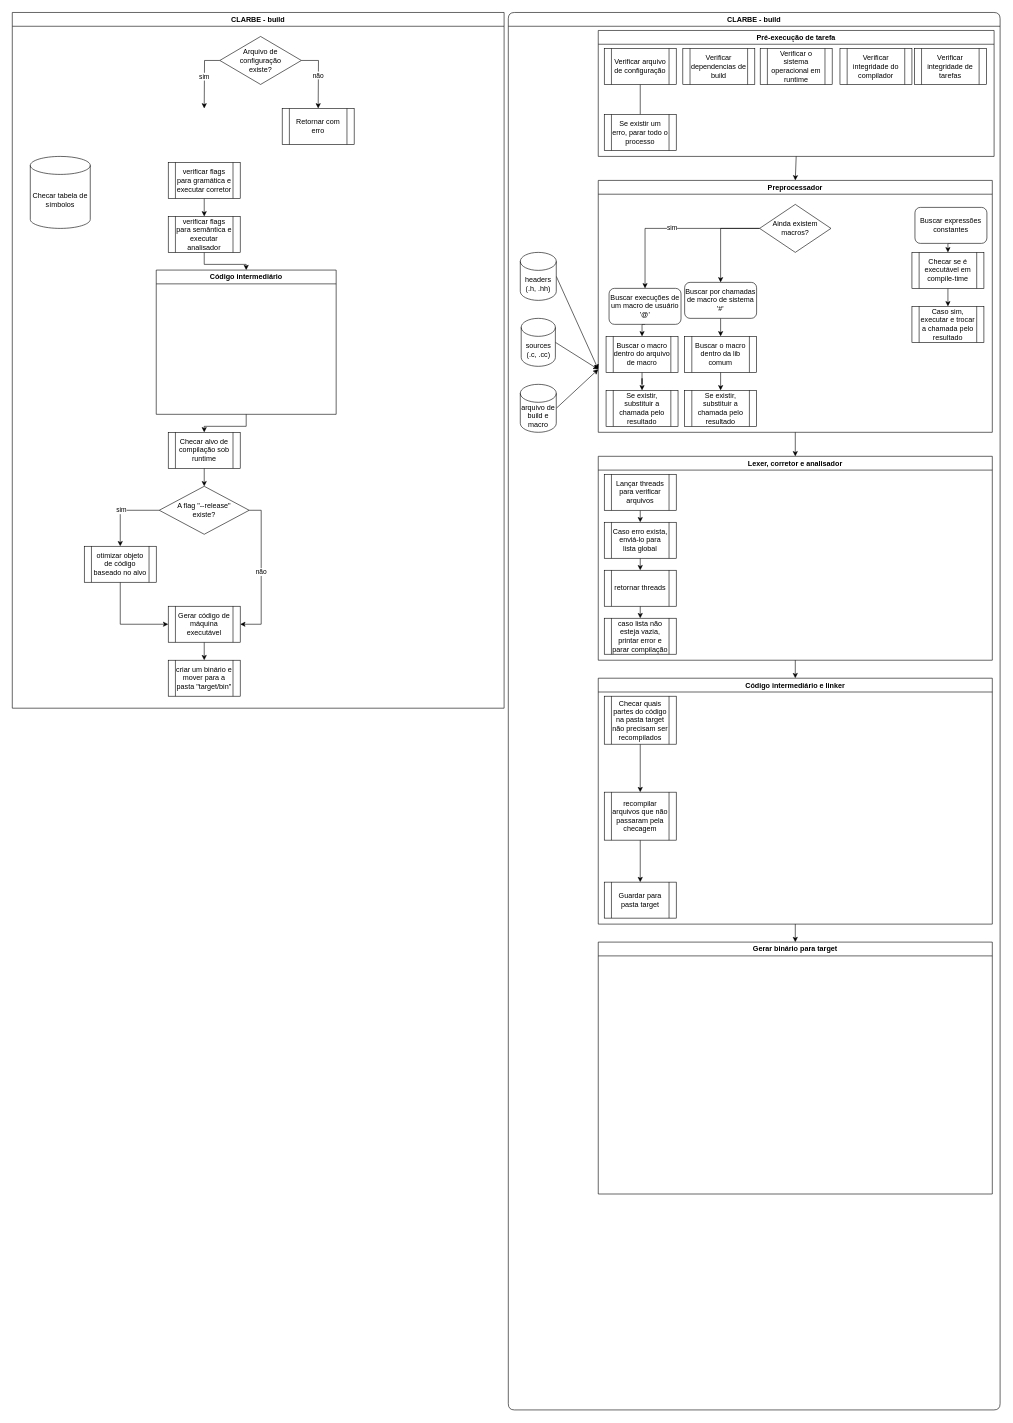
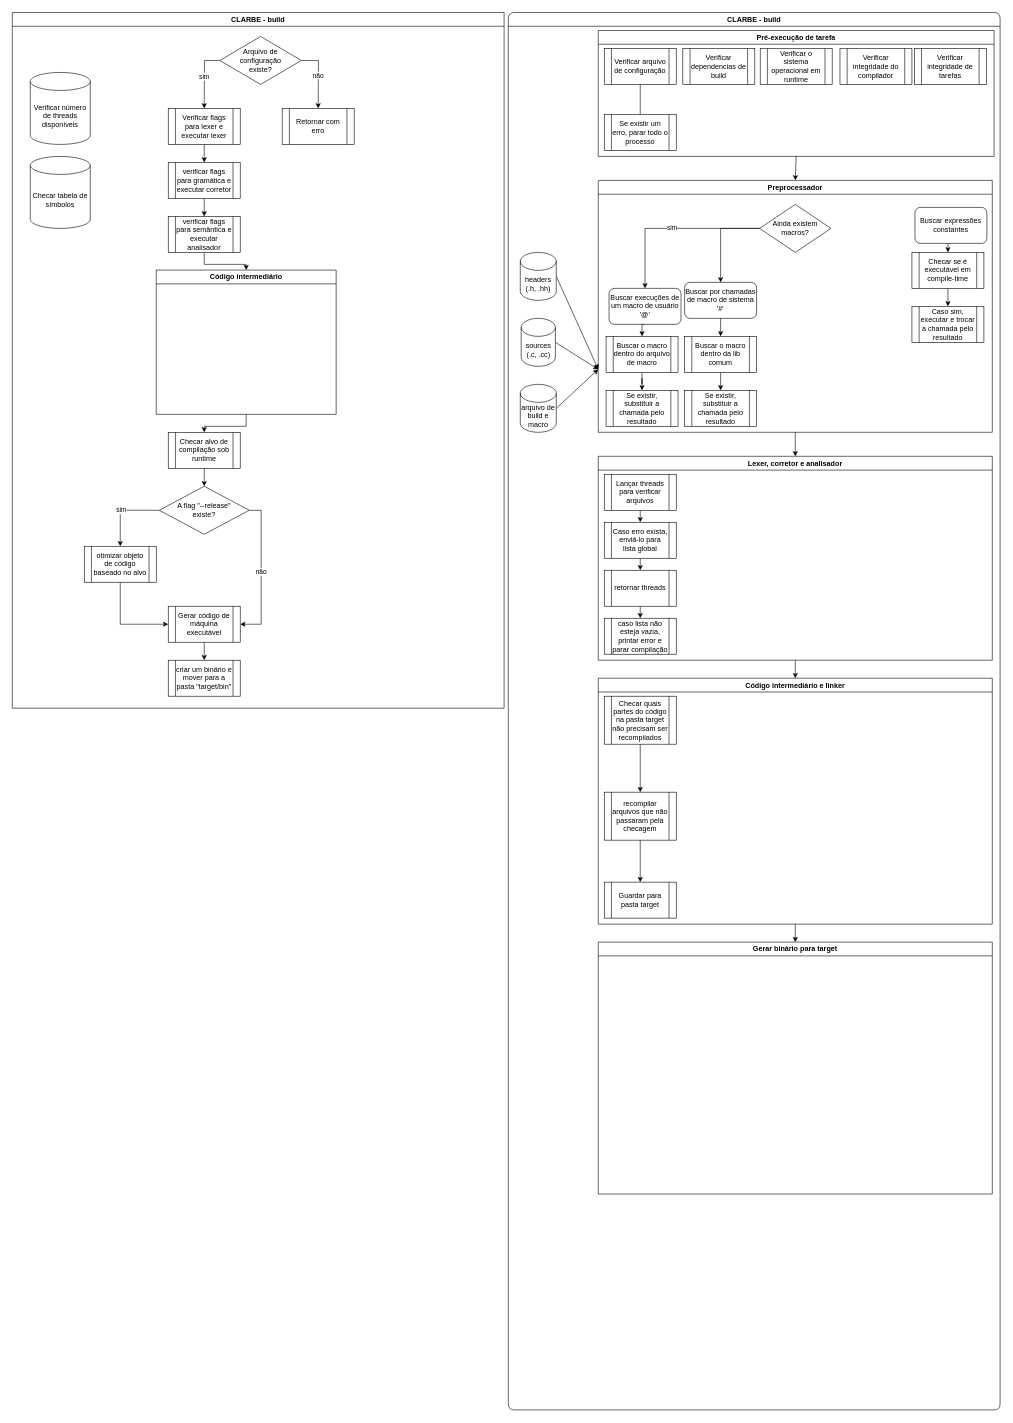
node "Verificar número de threads disponíveis": added
node "Verificar flags para lexer e executar lexer": added
edge "Verificar flags para lexer e executar lexer" -> "verificar flags para gramática e executar corretor": added
